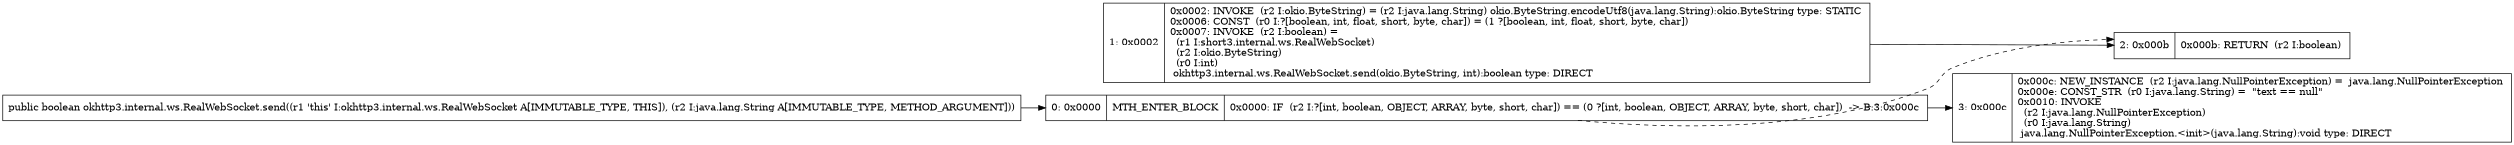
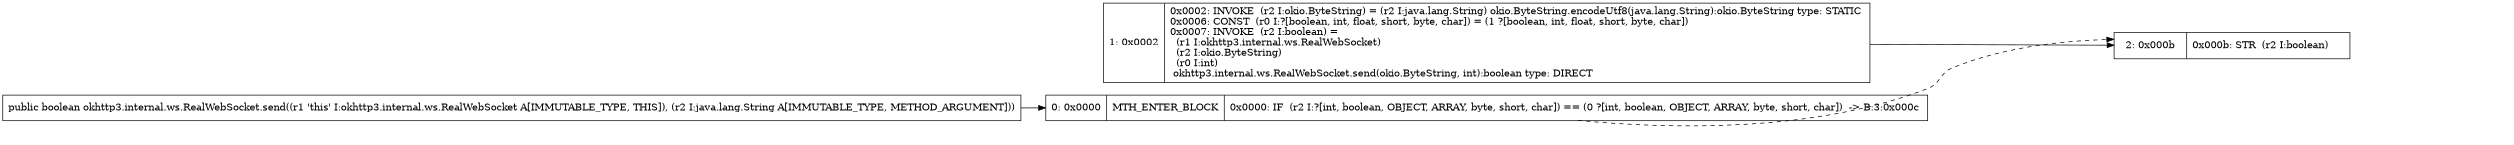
node "1: 0x0002": text "(r1 I:short3.internal.ws.RealWebSocket)" -> "(r1 I:okhttp3.internal.ws.RealWebSocket)"
node "2: 0x000b": text "0x000b: RETURN  (r2 I:boolean)" -> "0x000b: STR  (r2 I:boolean)"
node "3: 0x000c": removed
